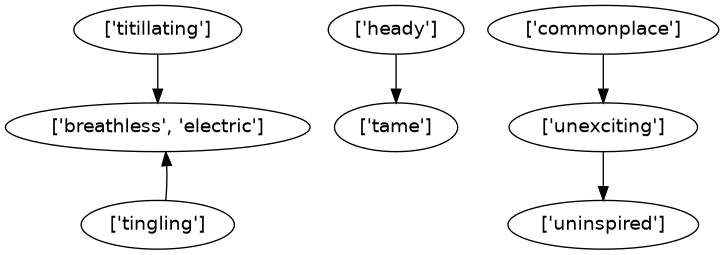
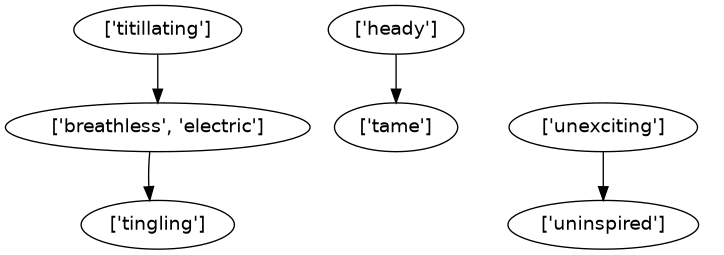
node "['commonplace']": removed
edge "['tingling']" -> "['breathless', 'electric']": reversed
